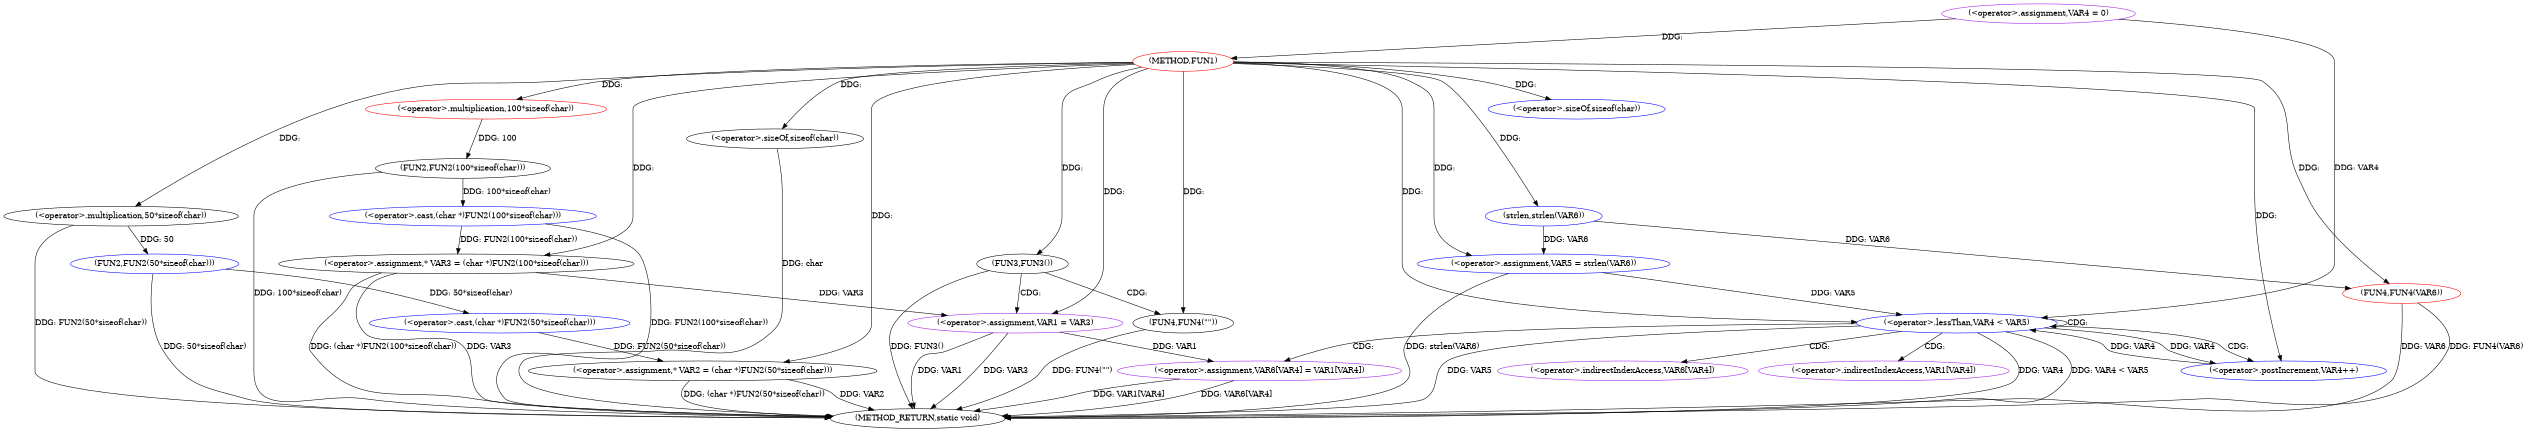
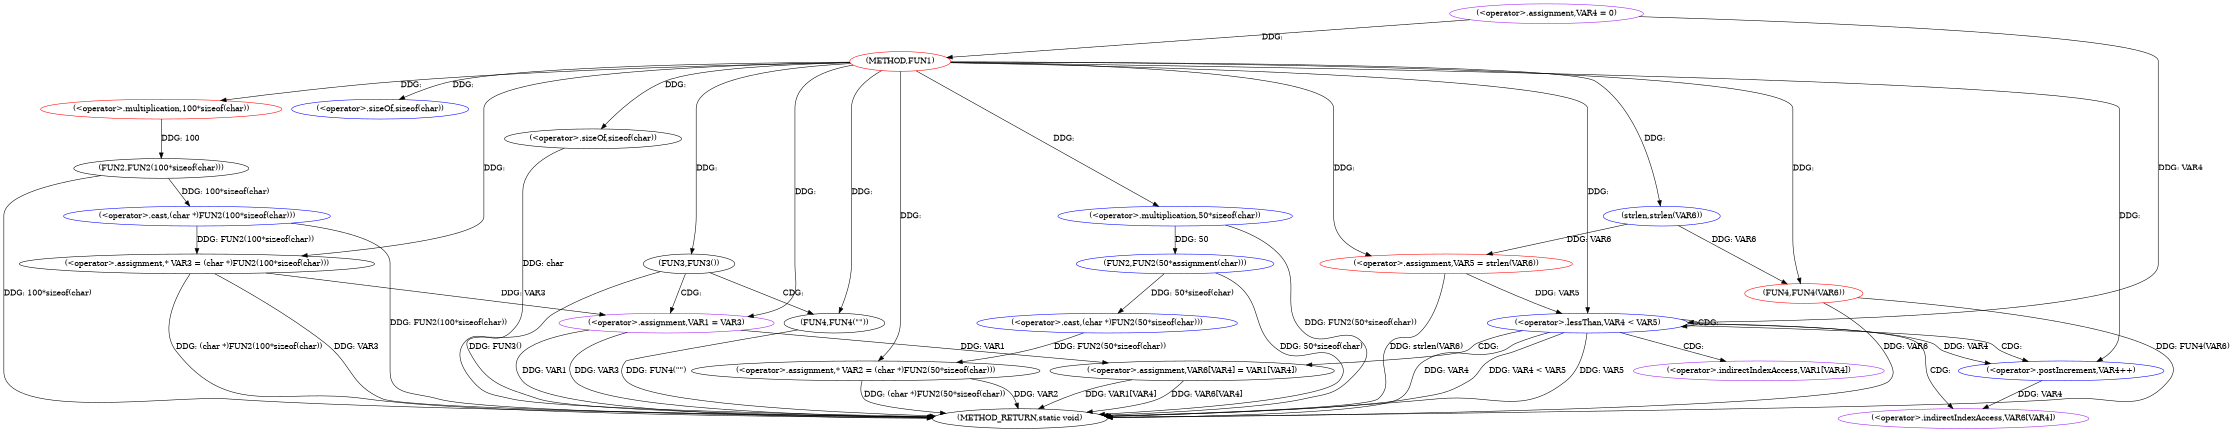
node "(<operator>.multiplication,50*sizeof(char))": color black -> blue
node "(FUN2,FUN2(50*sizeof(char)))": label "(FUN2,FUN2(50*sizeof(char)))" -> "(FUN2,FUN2(50*assignment(char)))"
node "(<operator>.assignment,VAR5 = strlen(VAR6))": color blue -> red
edge "(<operator>.postIncrement,VAR4++)" -> "(<operator>.lessThan,VAR4 < VAR5)": now "(<operator>.postIncrement,VAR4++)" -> "(<operator>.indirectIndexAccess,VAR6[VAR4])"
node "(<operator>.assignment,VAR6[VAR4] = VAR1[VAR4])": color purple -> black
